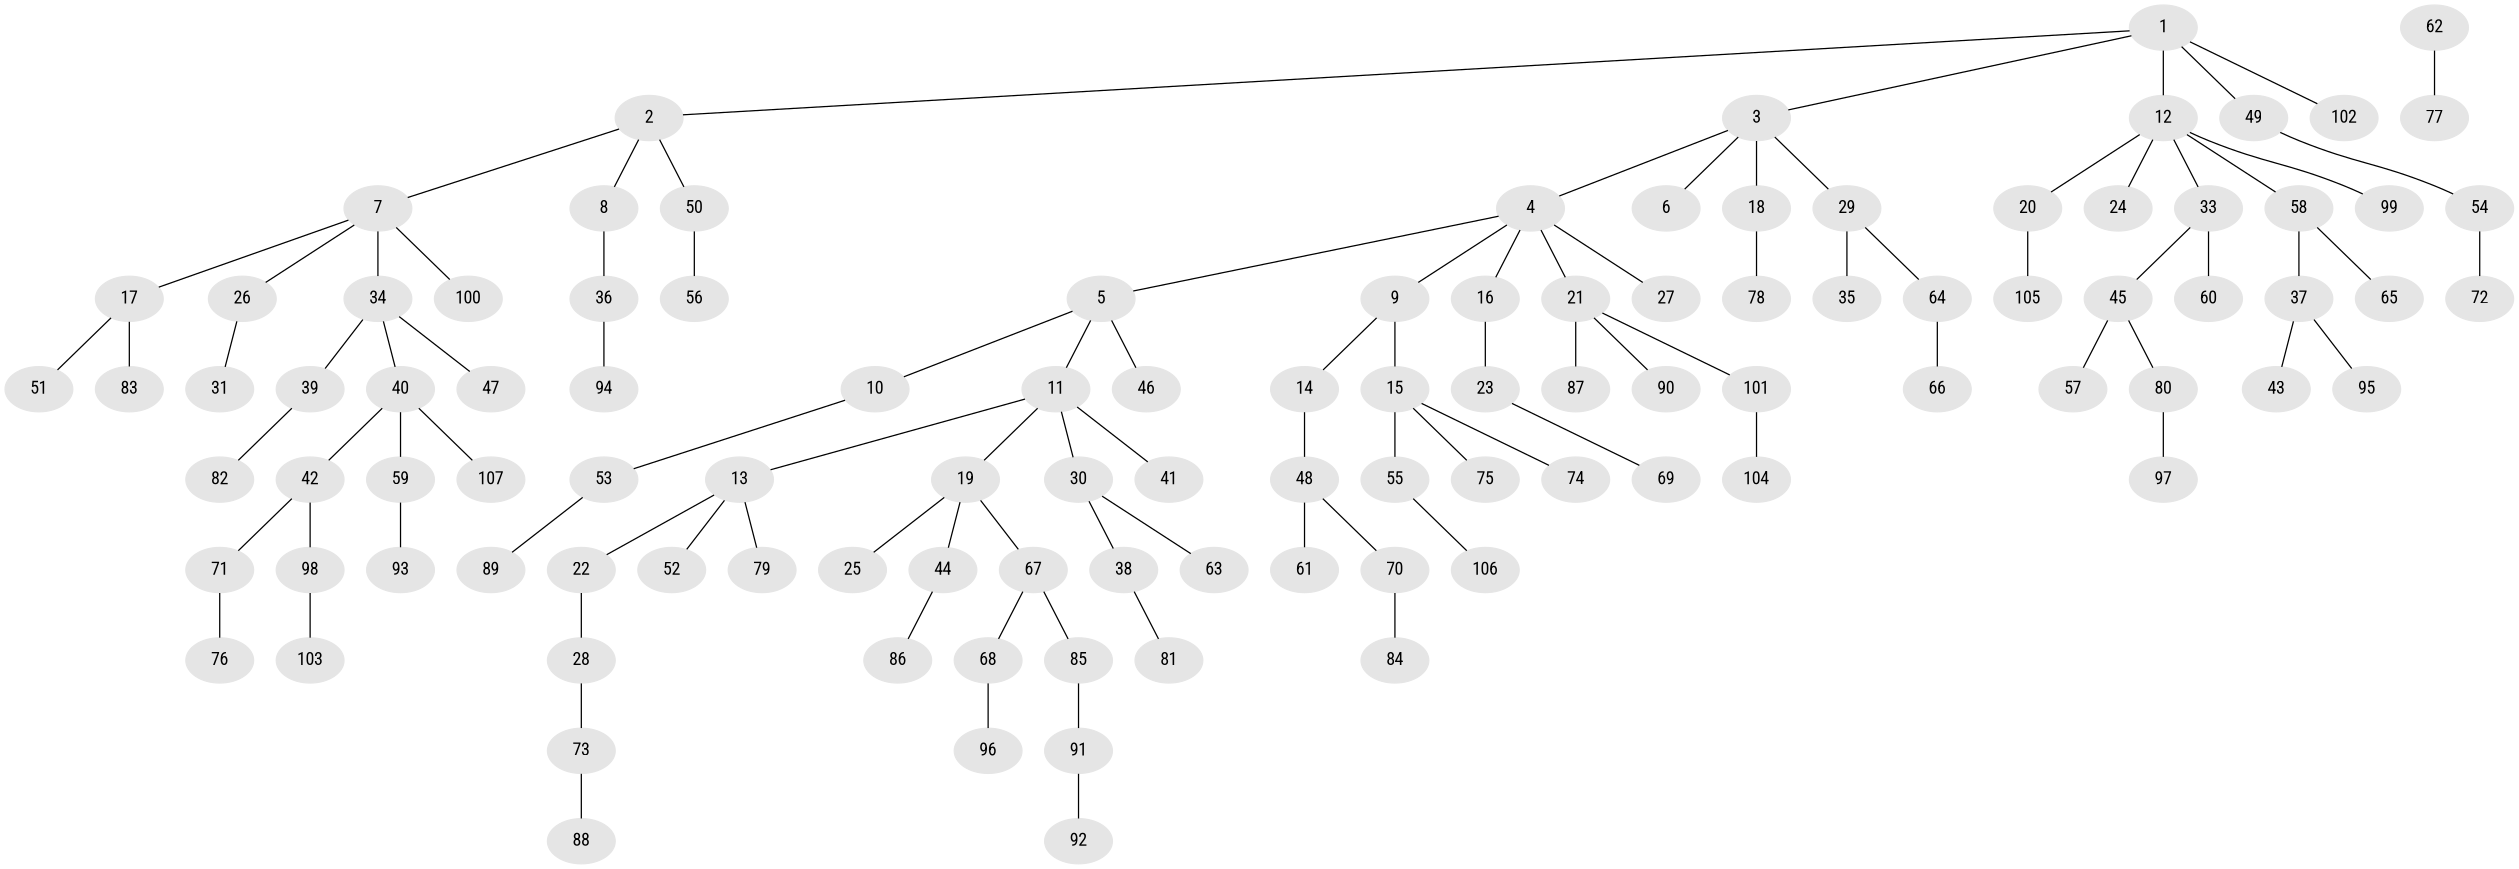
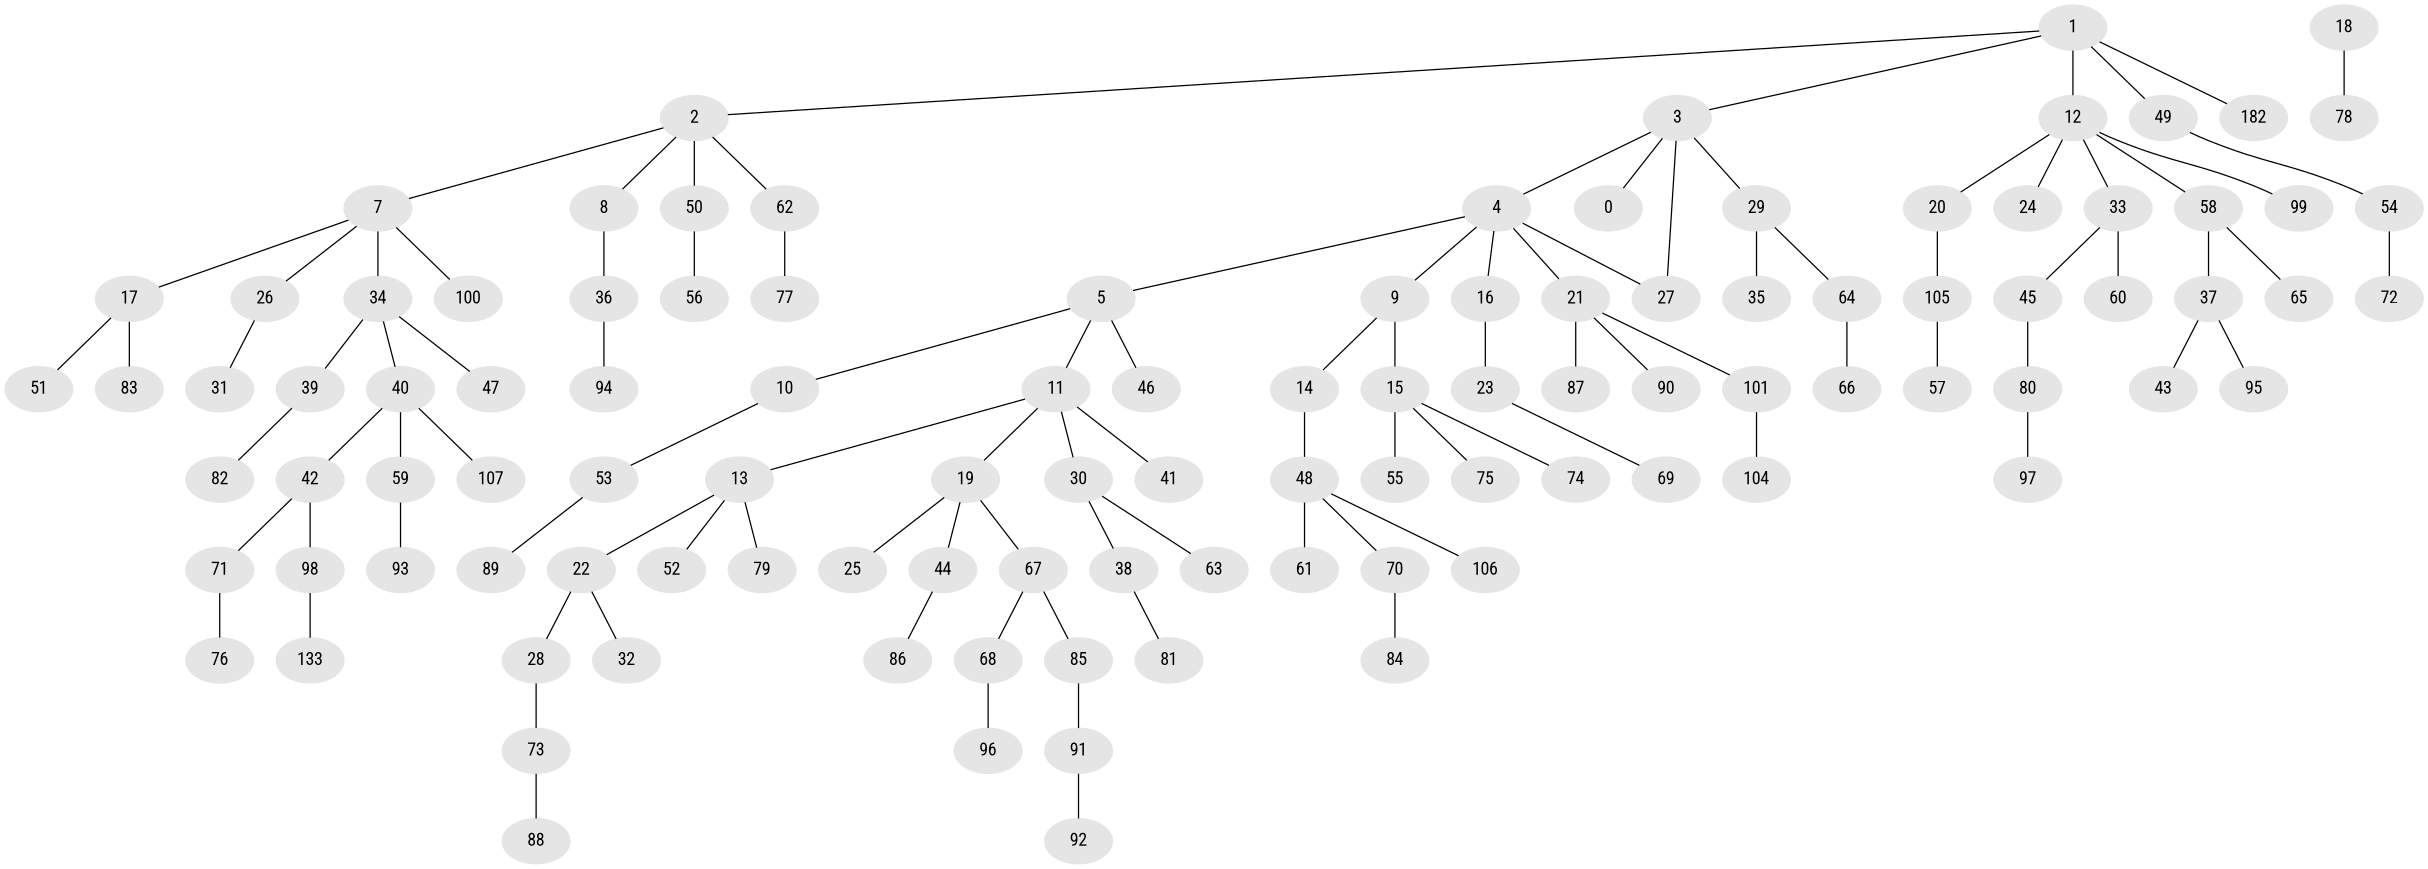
node "102": label "102" -> "182"
edge "2" -- "62": added
edge "3" -- "18": now "3" -- "27"
node "6": label "6" -> "0"
edge "45" -- "57": now "105" -- "57"
edge "55" -- "106": now "48" -- "106"
node "103": label "103" -> "133"
node "32": added
